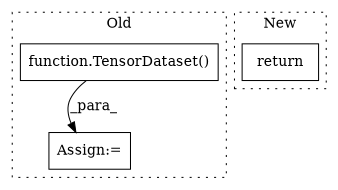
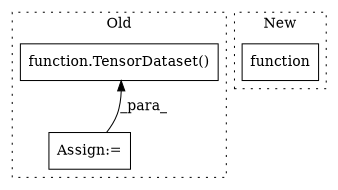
node "return": label "return" -> "function"
edge "function.TensorDataset()" -> "Assign:=": reversed
